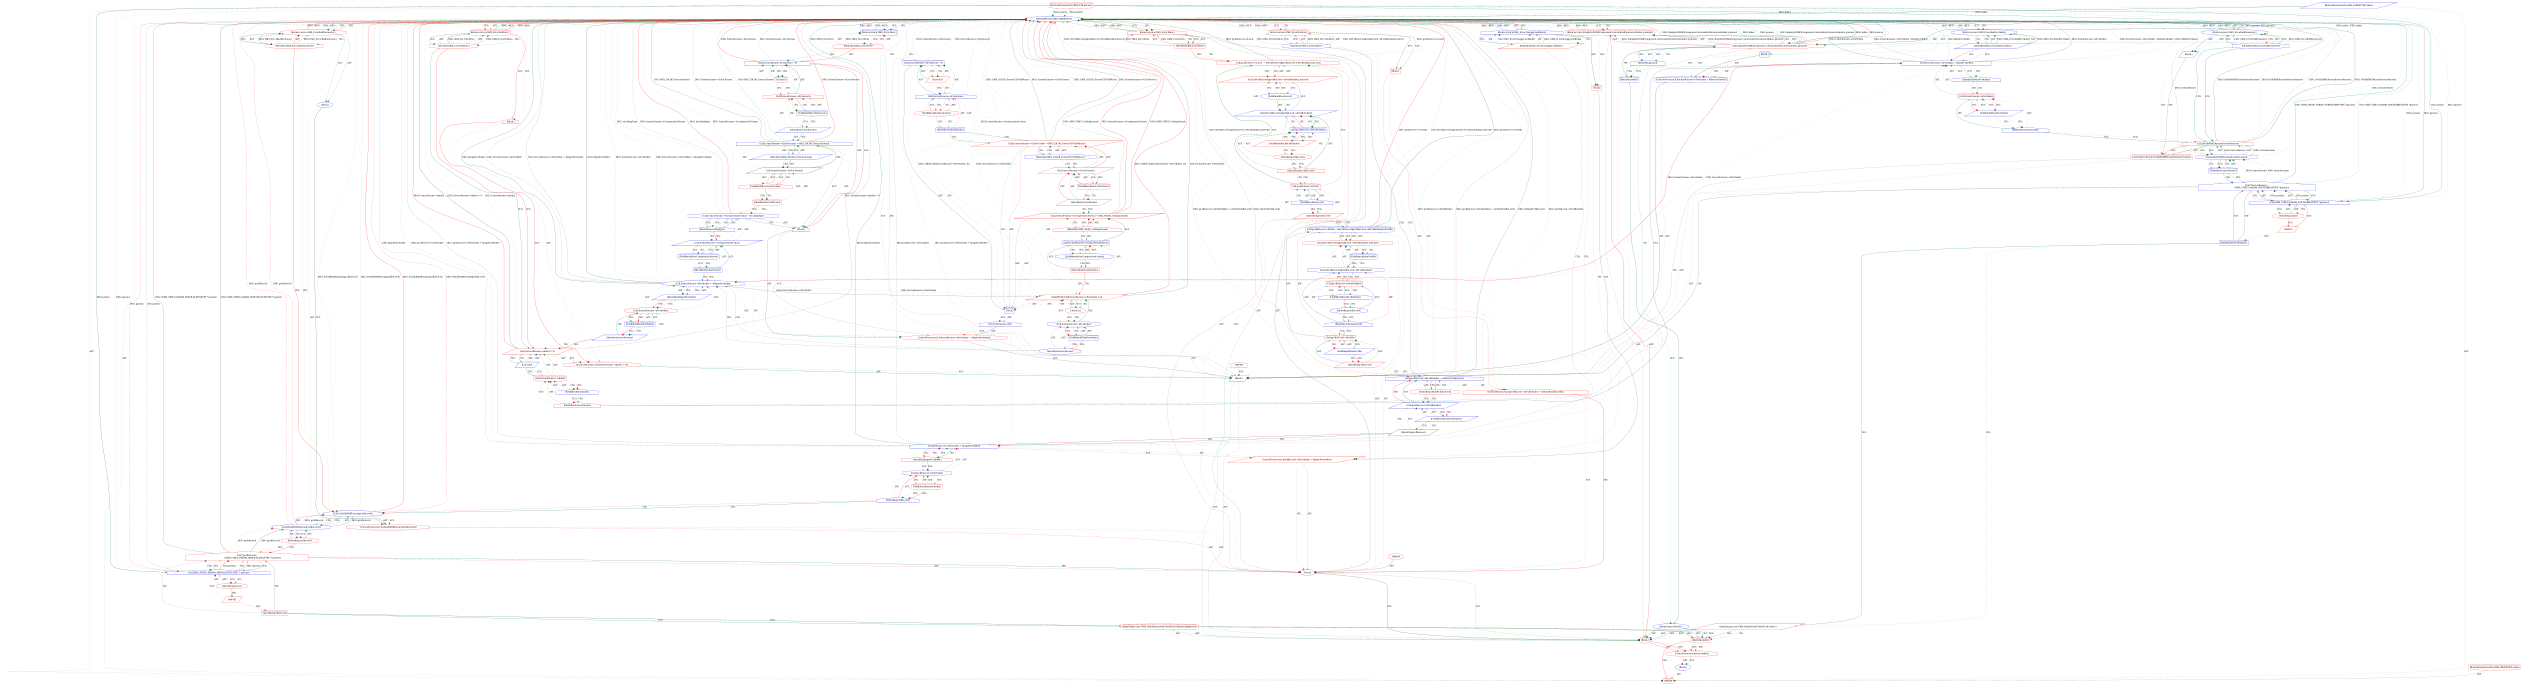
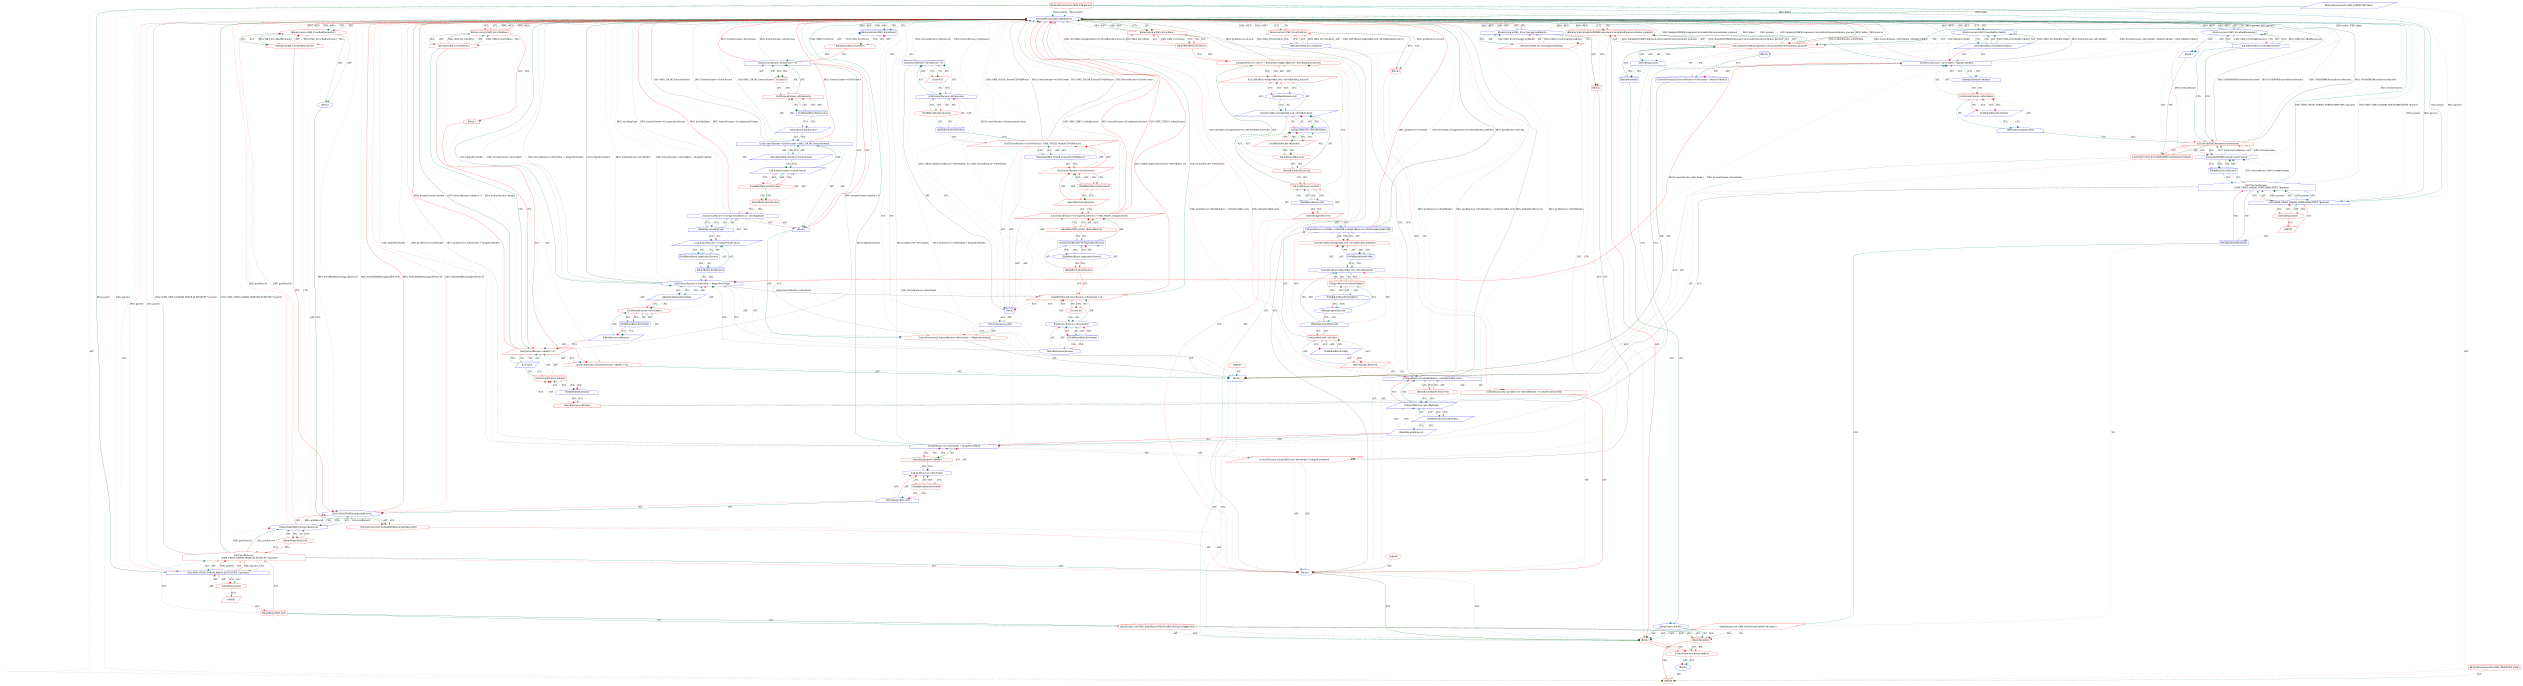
node "(Identifier,OMX_VIDEO_CodingUnused)": label "(Identifier,OMX_VIDEO_CodingUnused)" -> "(Identifier,OMX_VIDEO_MethodReturn)"
